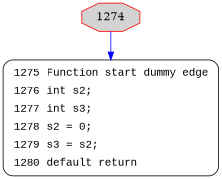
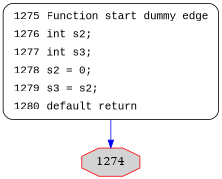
edge "1274" -> "1275": reversed
